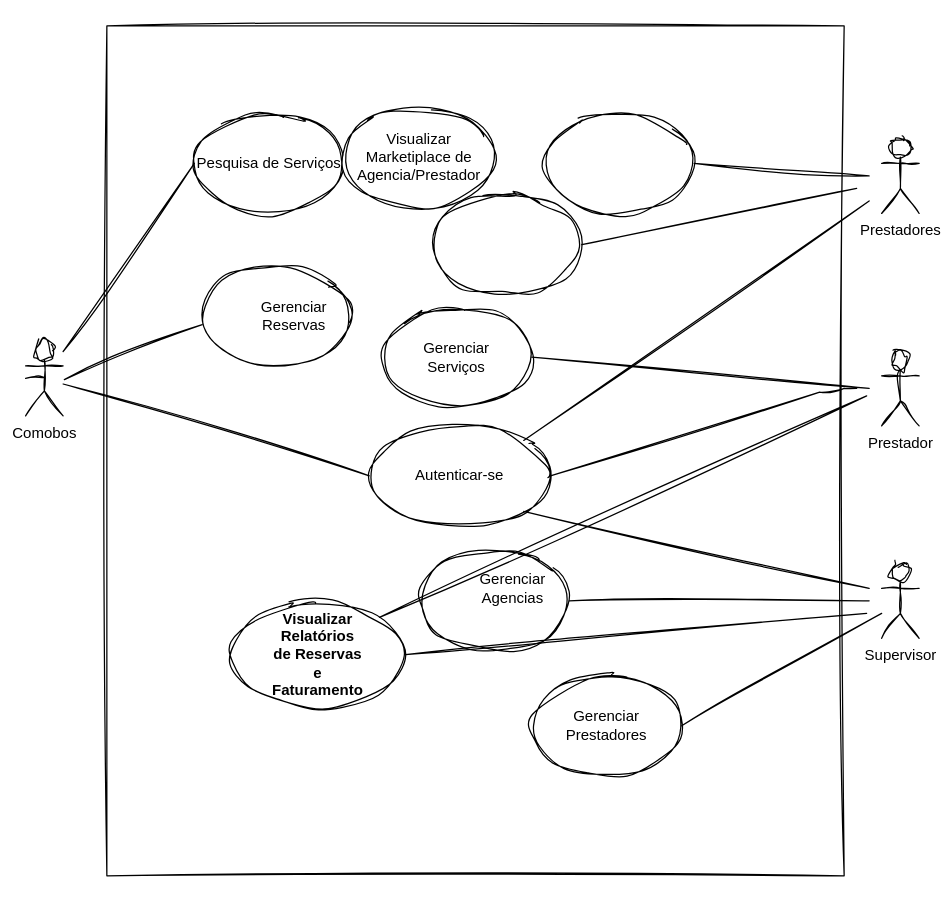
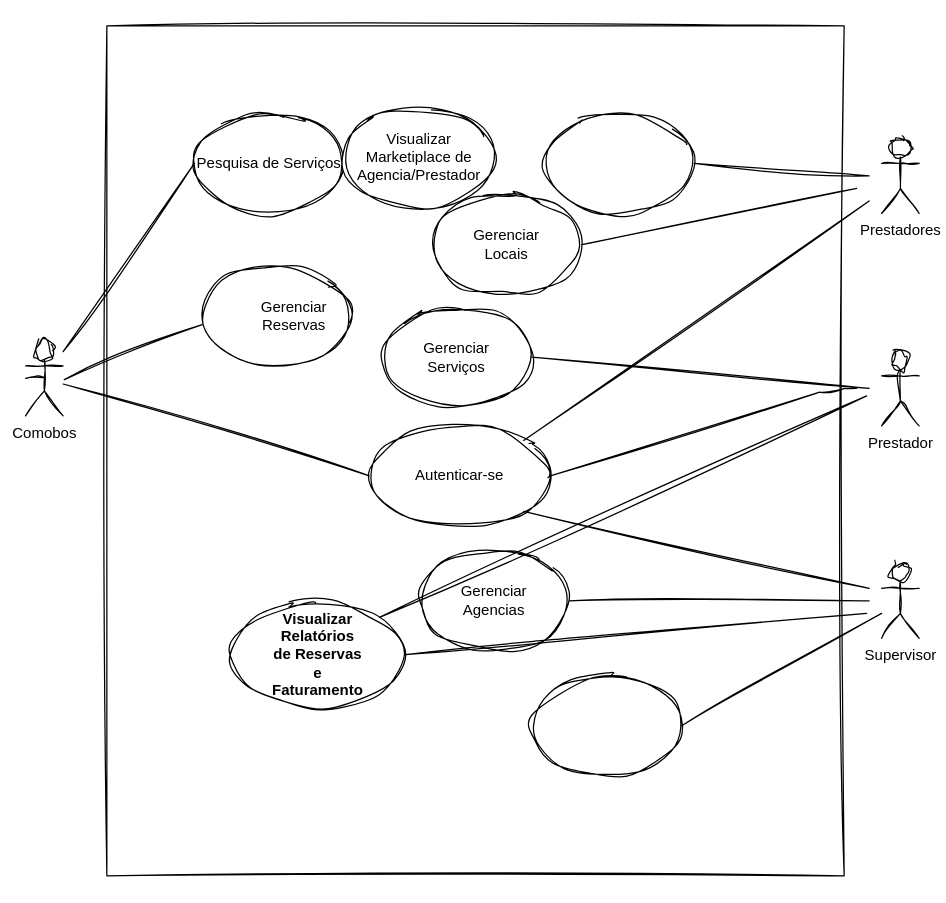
node "Gerenciar Locais": added
node "Gerenciar Agencias": moved (513, 588) -> (494, 601)
node "Gerenciar Prestadores": removed
